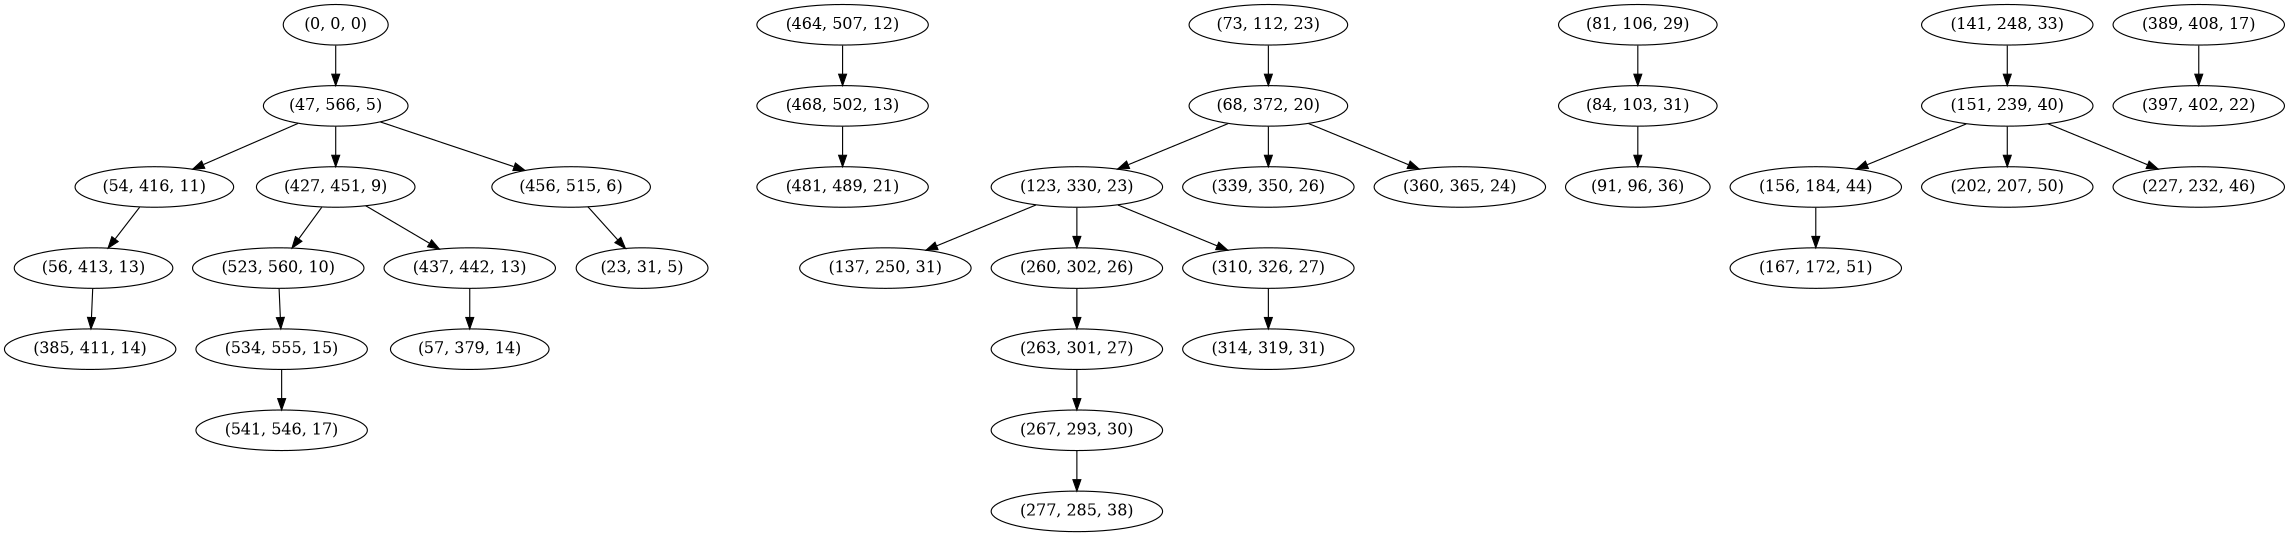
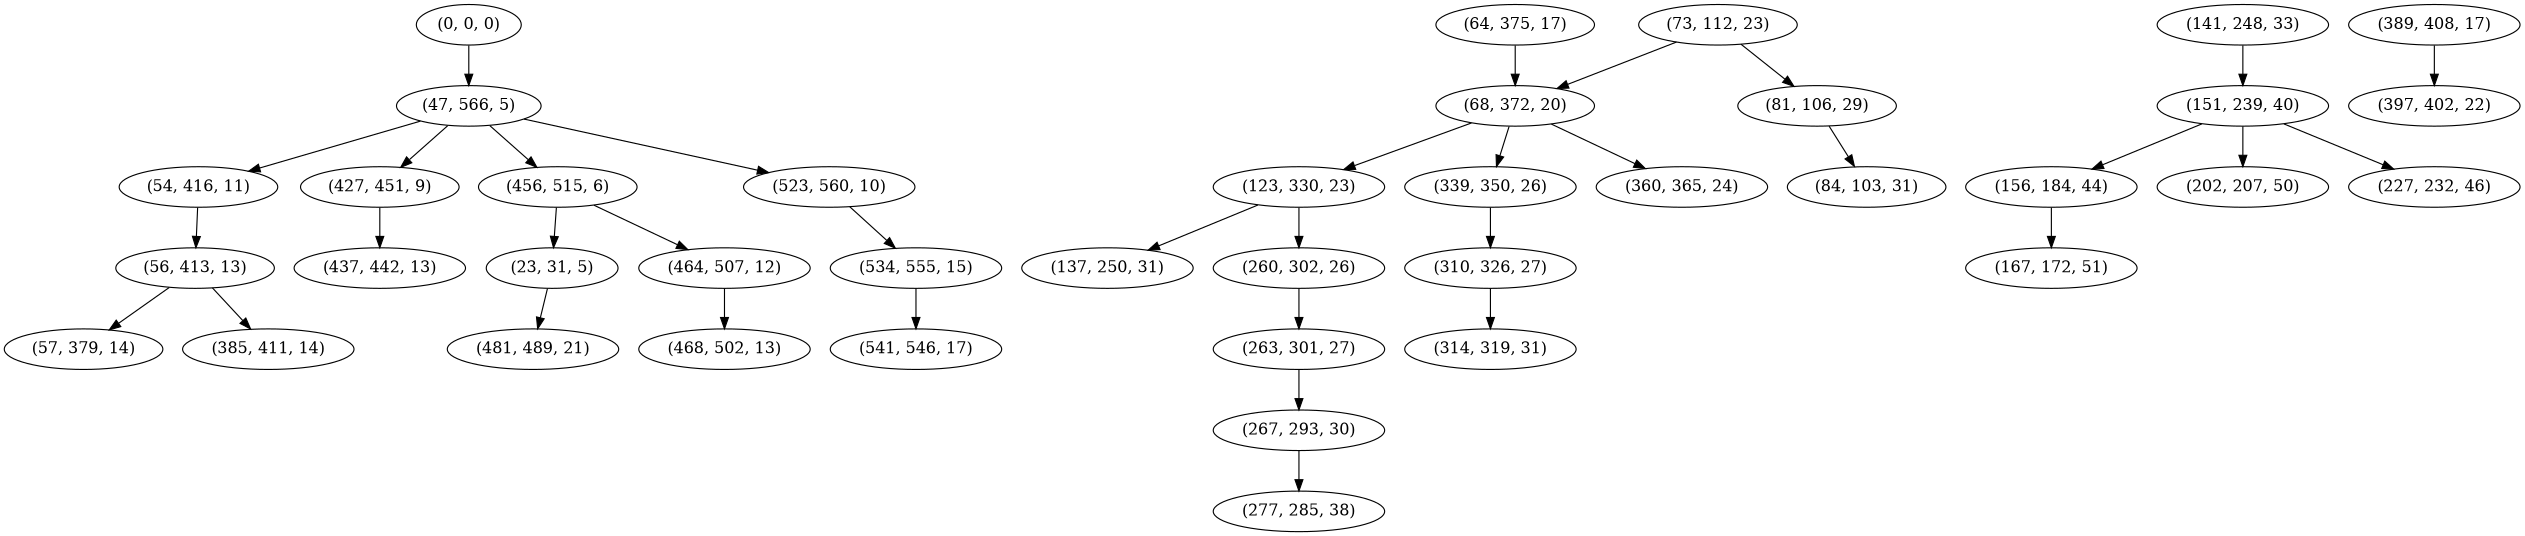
node "(64, 375, 17)": added
edge "(73, 112, 23)" -> "(81, 106, 29)": added
edge "(468, 502, 13)" -> "(481, 489, 21)": now "(23, 31, 5)" -> "(481, 489, 21)"
node "(91, 96, 36)": removed
edge "(427, 451, 9)" -> "(523, 560, 10)": now "(47, 566, 5)" -> "(523, 560, 10)"
edge "(456, 515, 6)" -> "(464, 507, 12)": added
edge "(123, 330, 23)" -> "(310, 326, 27)": now "(339, 350, 26)" -> "(310, 326, 27)"
edge "(437, 442, 13)" -> "(57, 379, 14)": now "(56, 413, 13)" -> "(57, 379, 14)"
